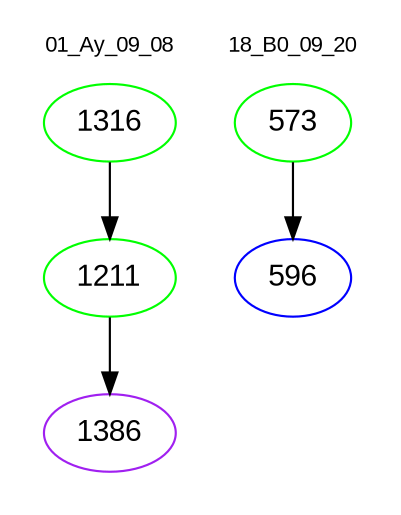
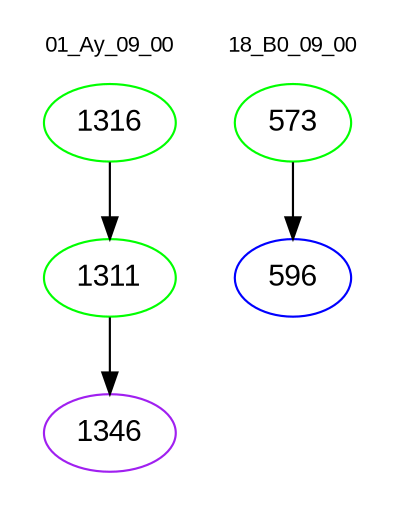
cluster "01_Ay_09_08": label "01_Ay_09_08" -> "01_Ay_09_00"
cluster "18_B0_09_20": label "18_B0_09_20" -> "18_B0_09_00"
node "1211": label "1211" -> "1311"
node "1386": label "1386" -> "1346"
